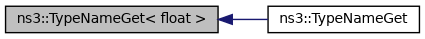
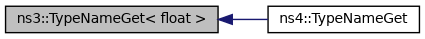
node "ns3::TypeNameGet": label "ns3::TypeNameGet" -> "ns4::TypeNameGet"
